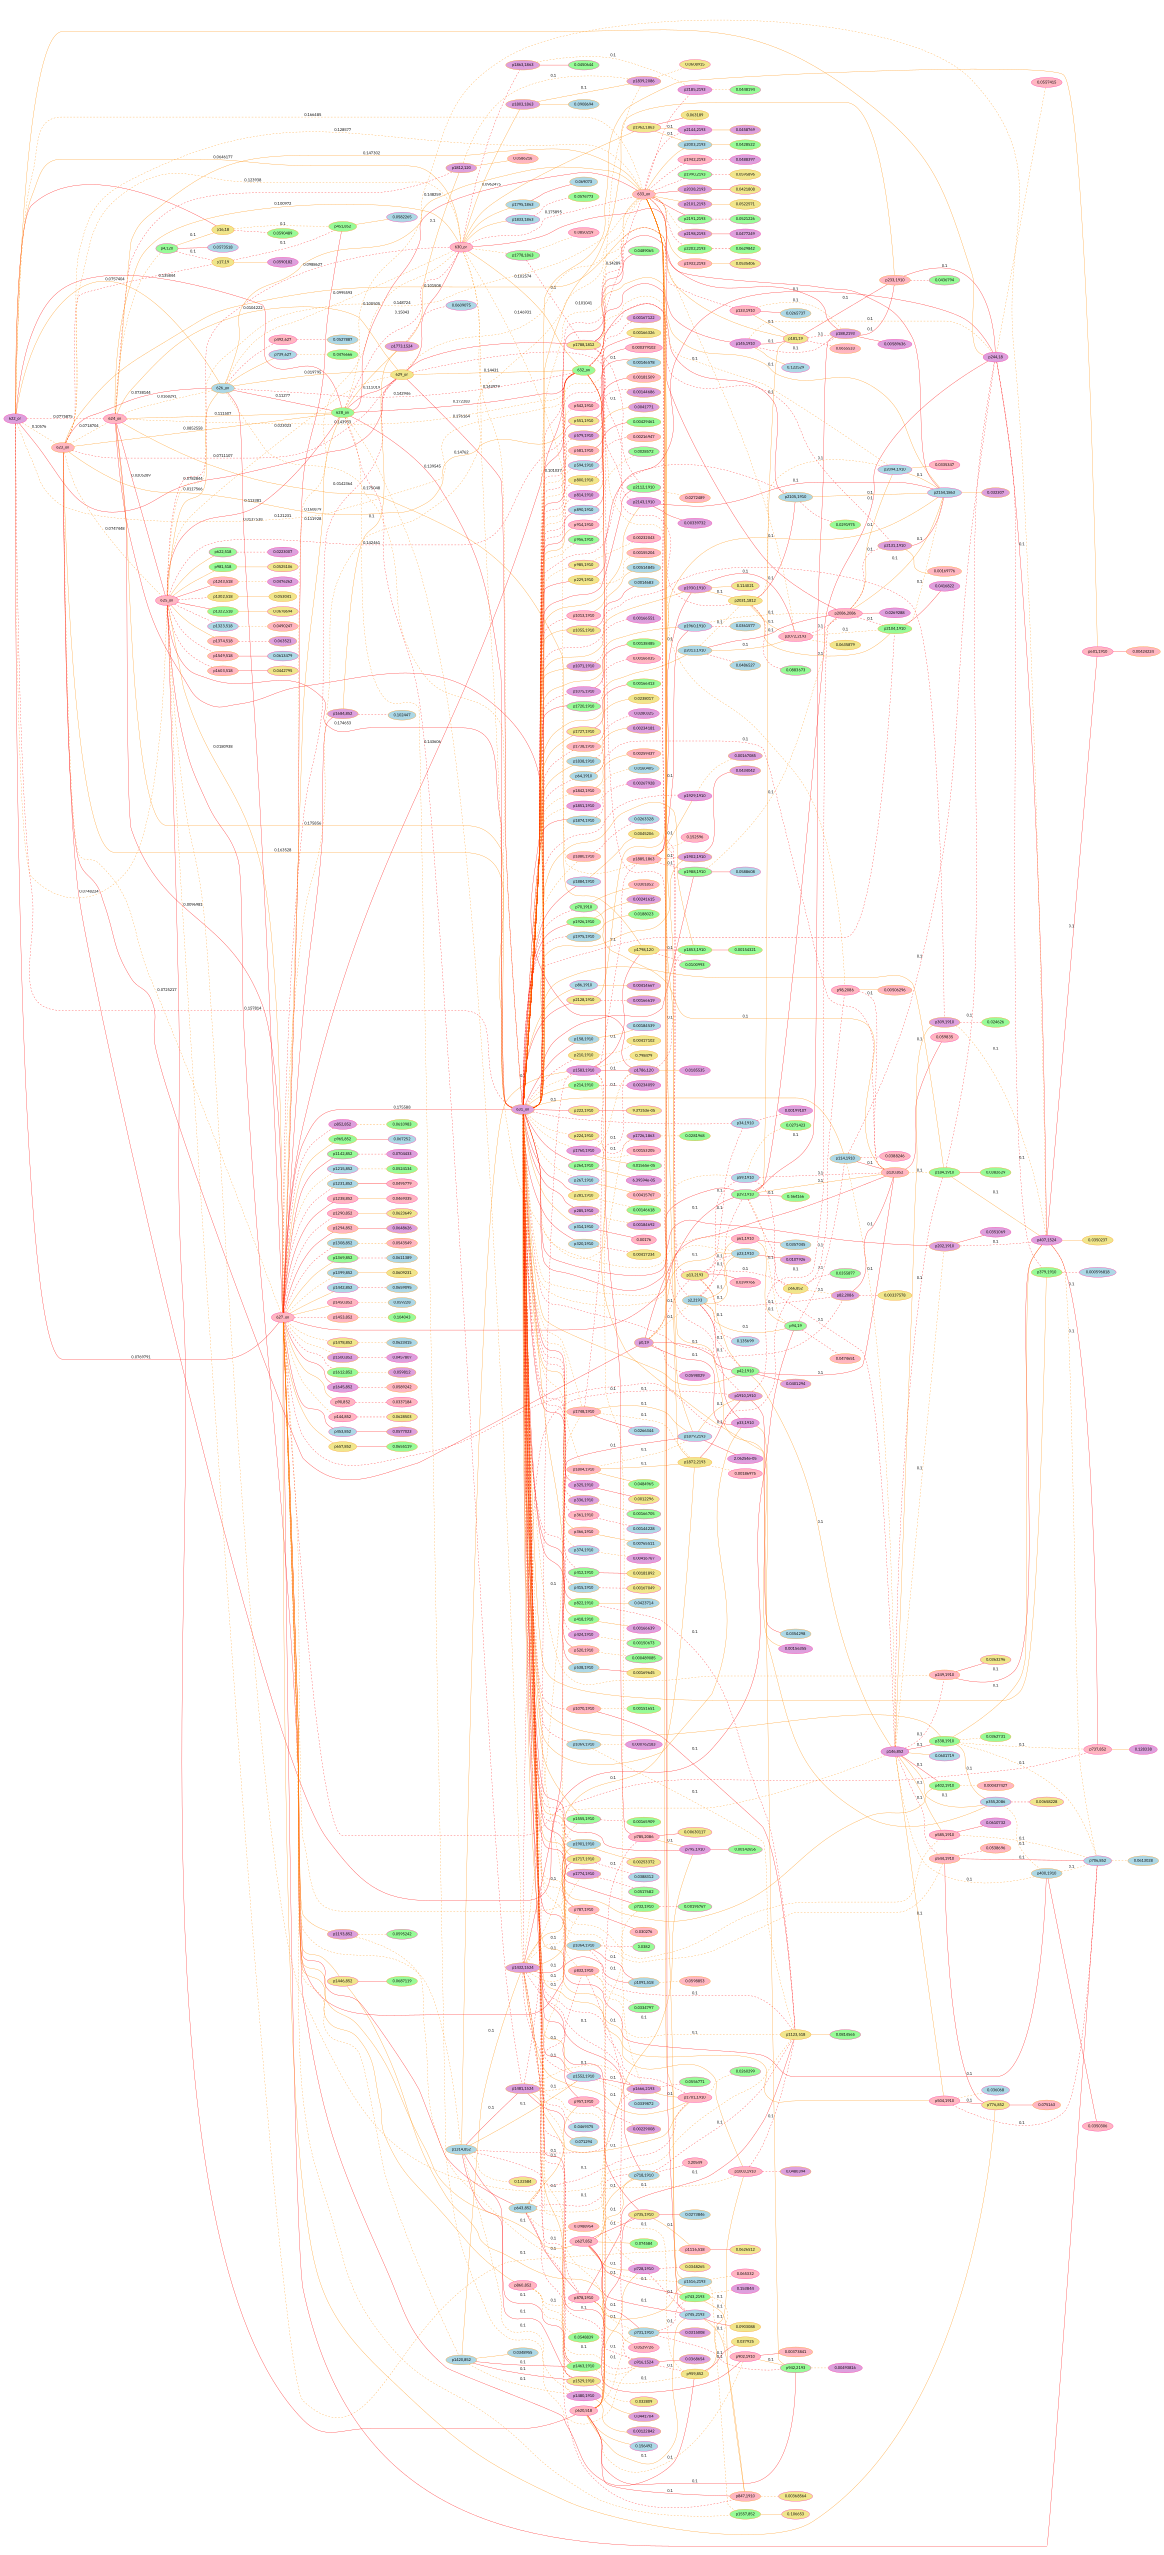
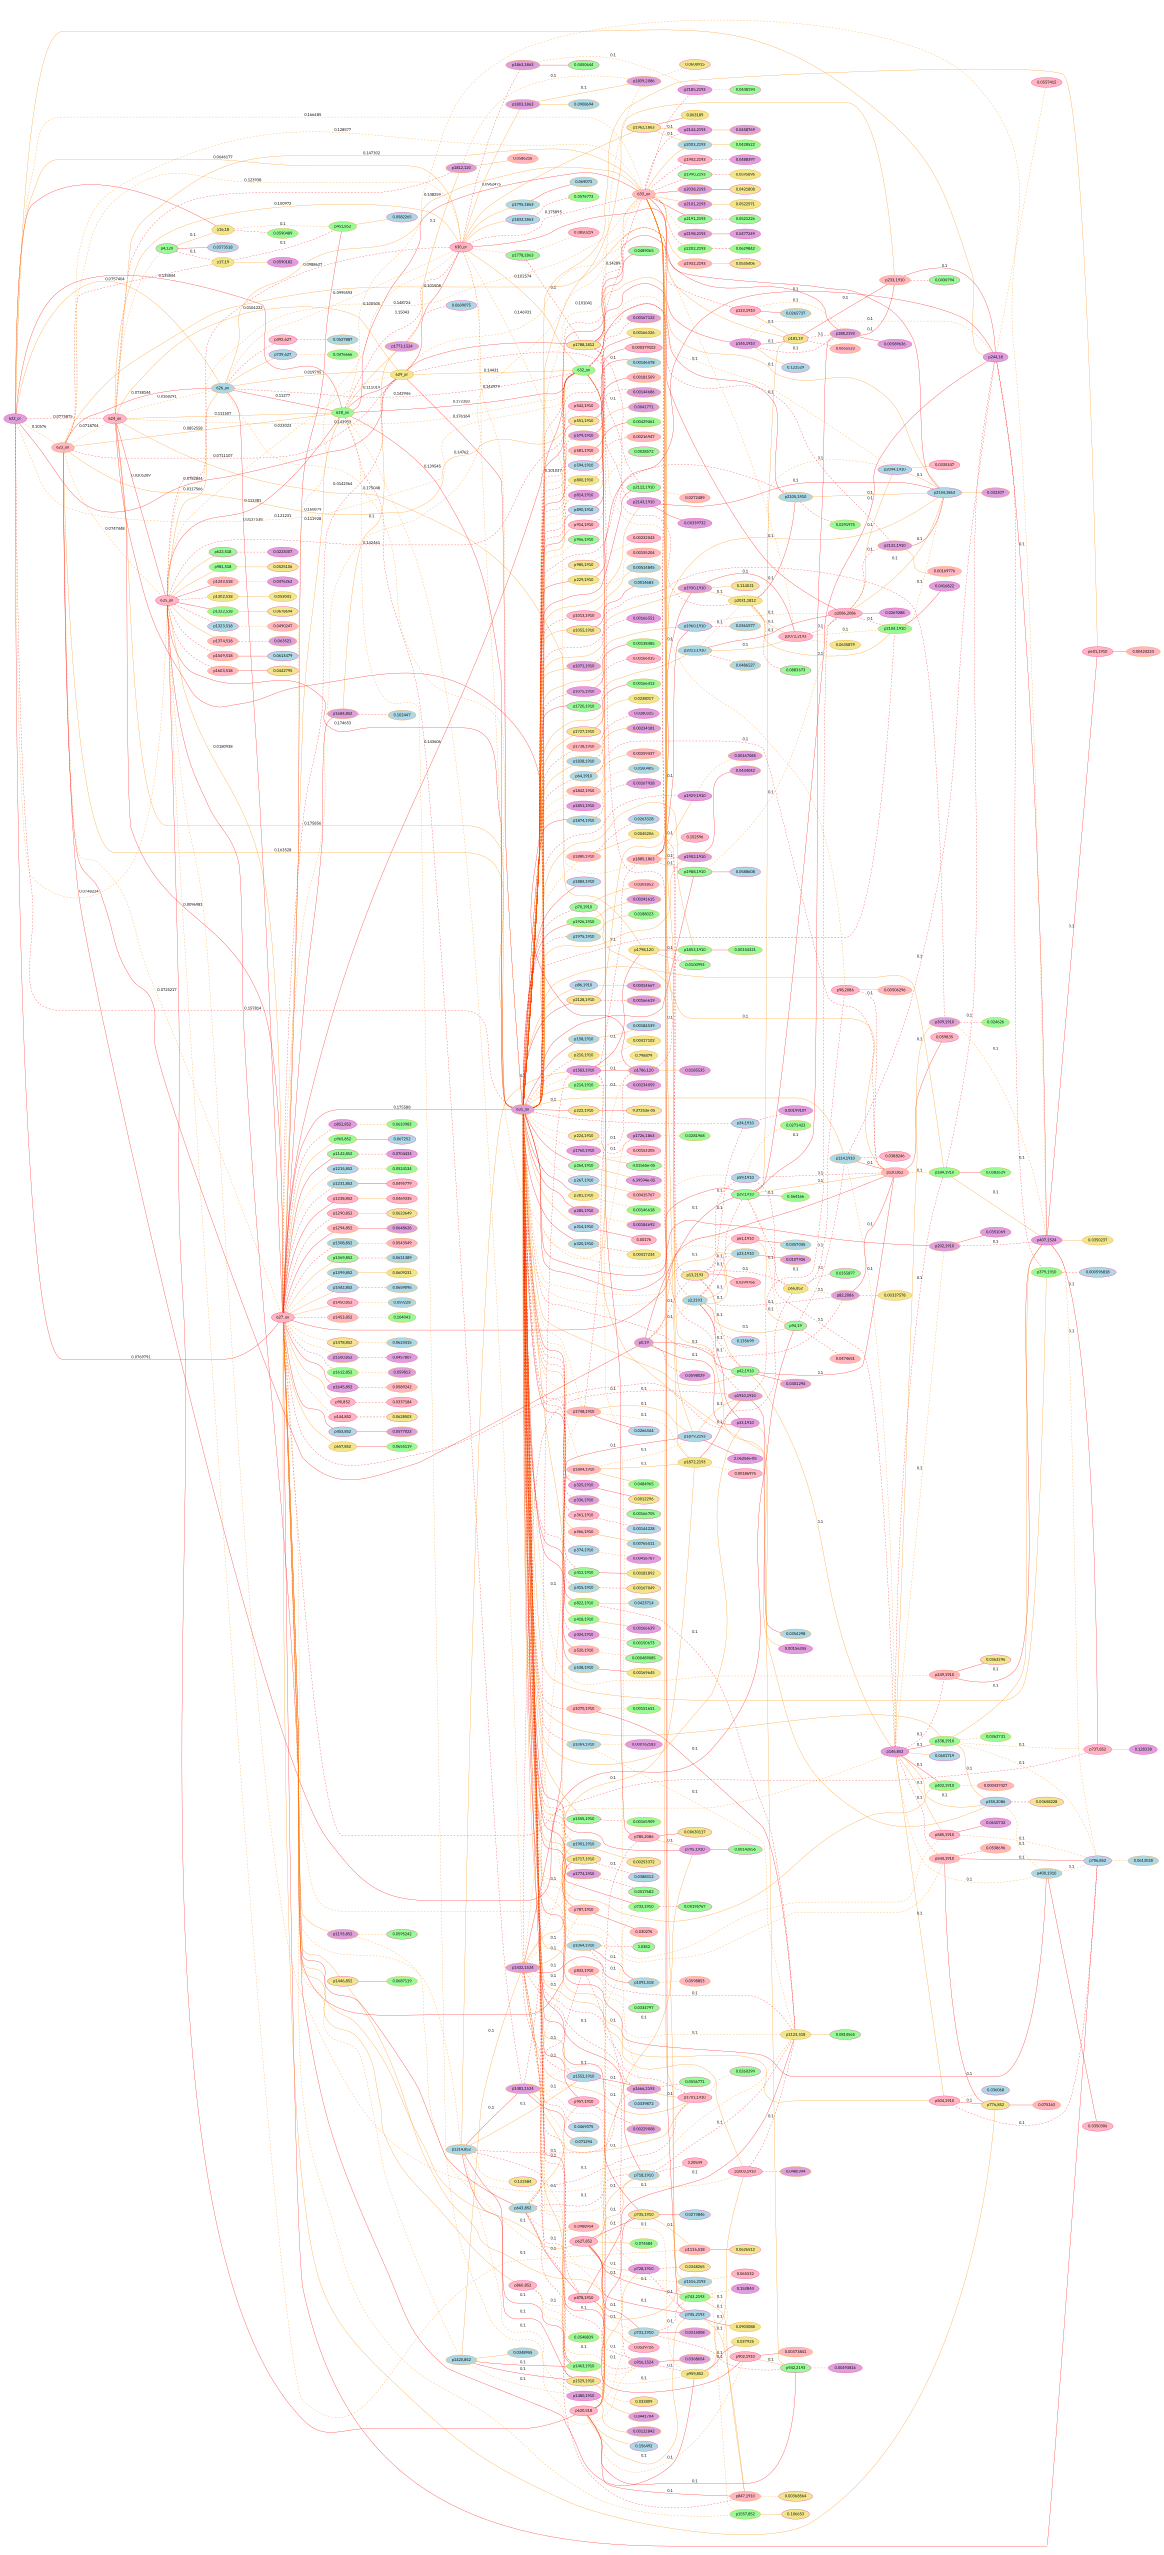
edge "0.0045206" -- "p1884,1910": now "0.0045206" -- "p1880,1910"
node "0.0273846": color darkorange -> deeppink
